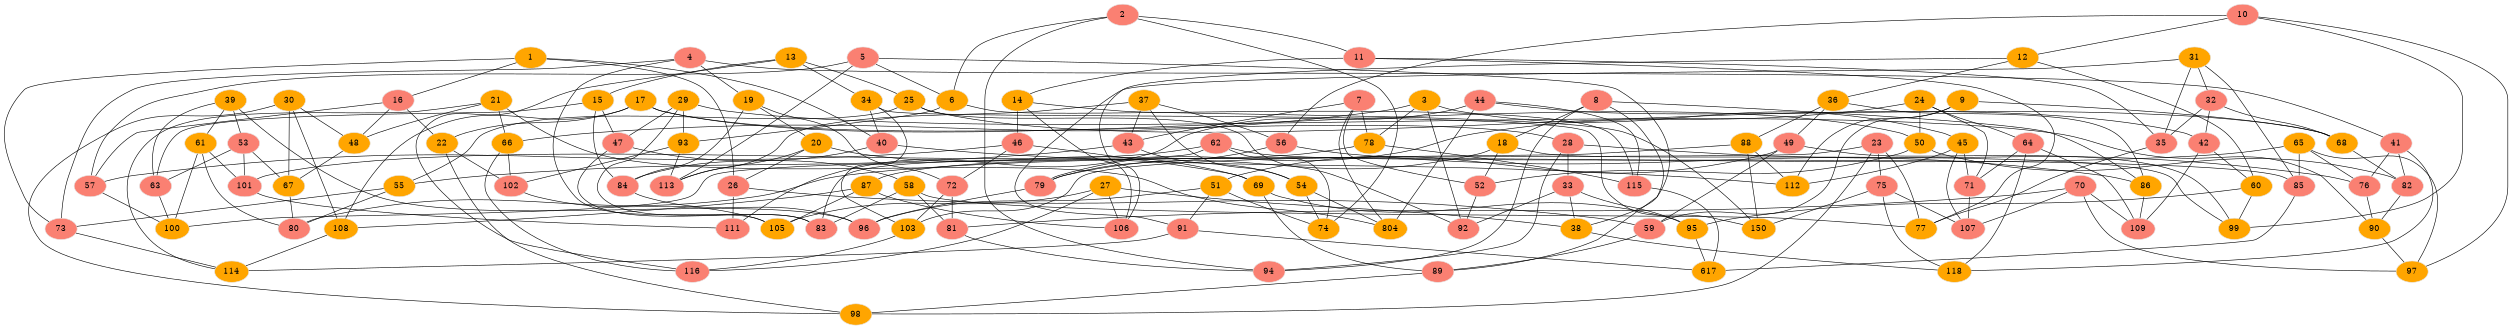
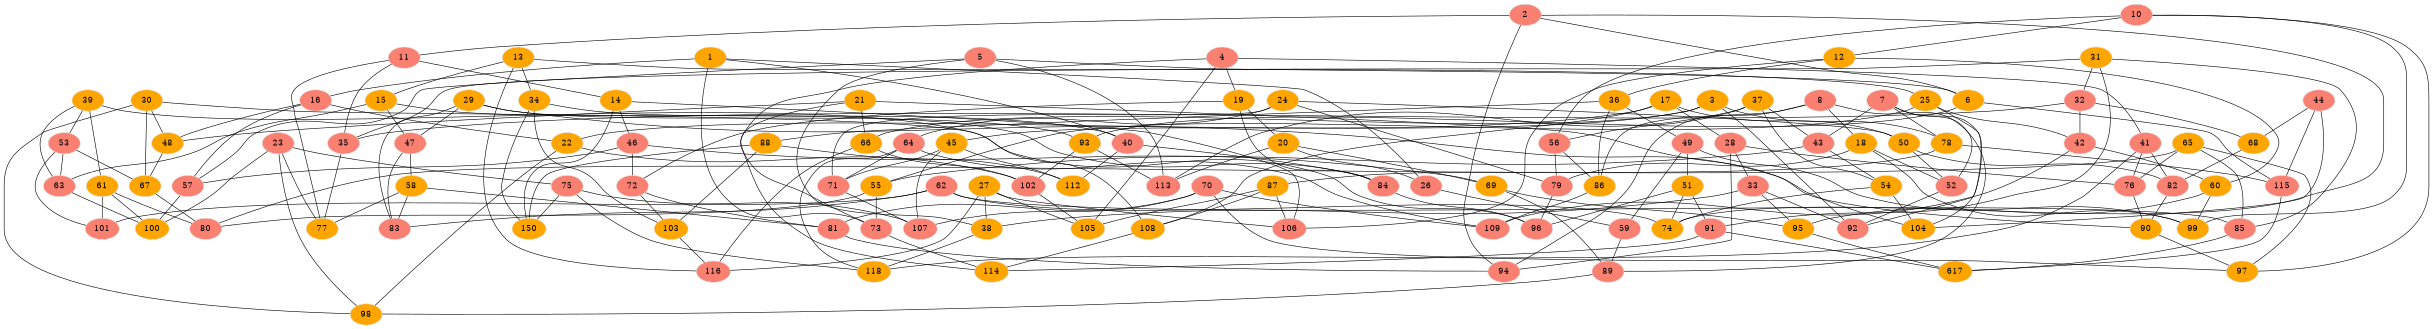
node "9": removed
node "111": removed
node "804": label "804" -> "104"
